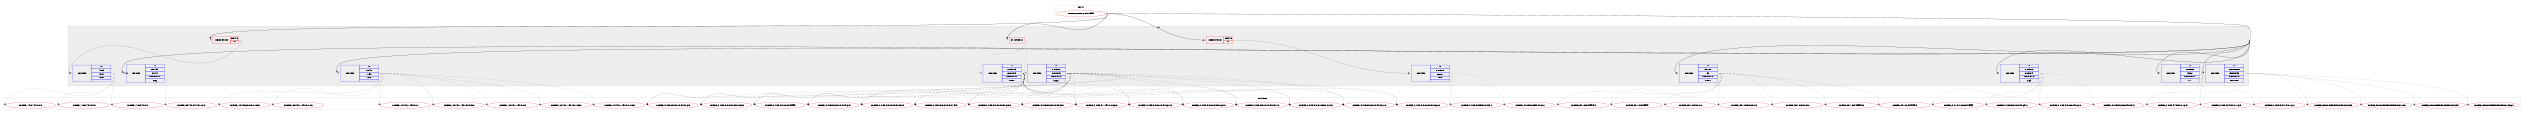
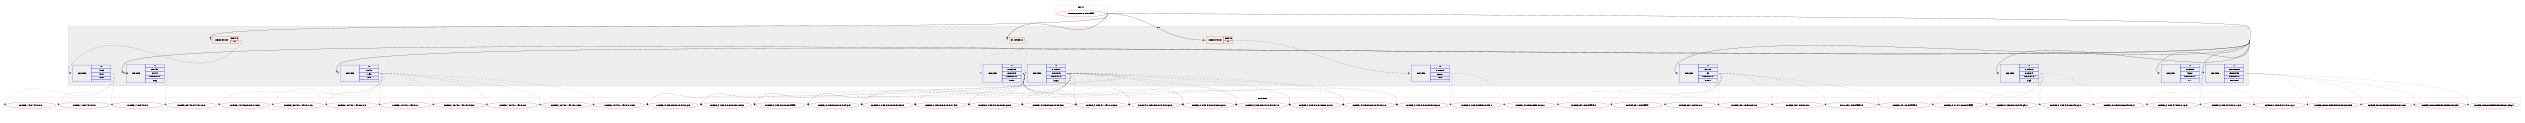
node "portage://x11-libs/wxGTK-3.0.4-r1": added
node "portage://sys-devel/automake-1.16.1-r2": label "portage://sys-devel/automake-1.16.1-r2" -> "autoconf://sys-devel/automake-1.16.1-r2"
node "portage://dev-vcs/git-9999-r3": label "portage://dev-vcs/git-9999-r3" -> "group://dev-vcs/git-9999-r3"
